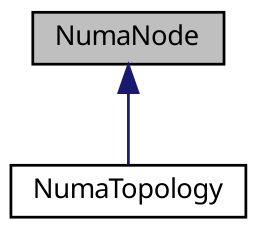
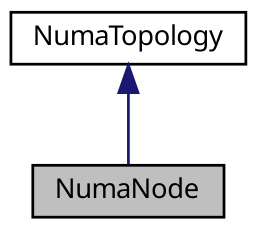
edge "NumaTopology" -> "NumaNode": reversed
